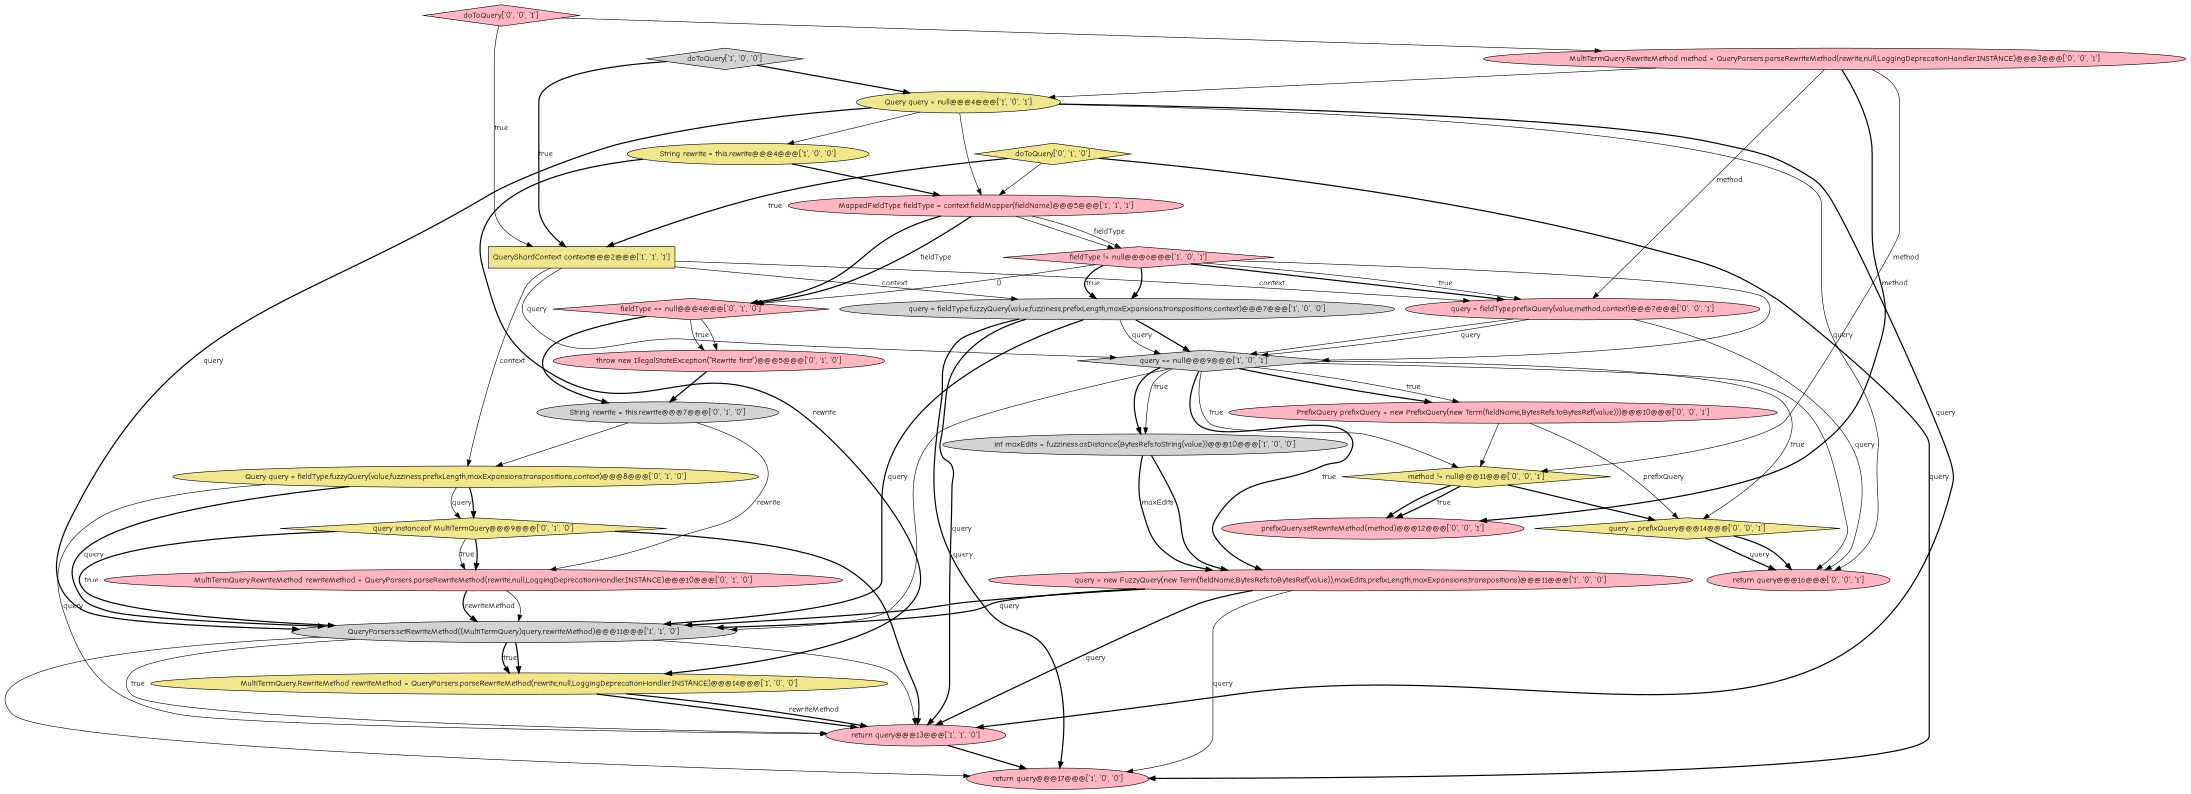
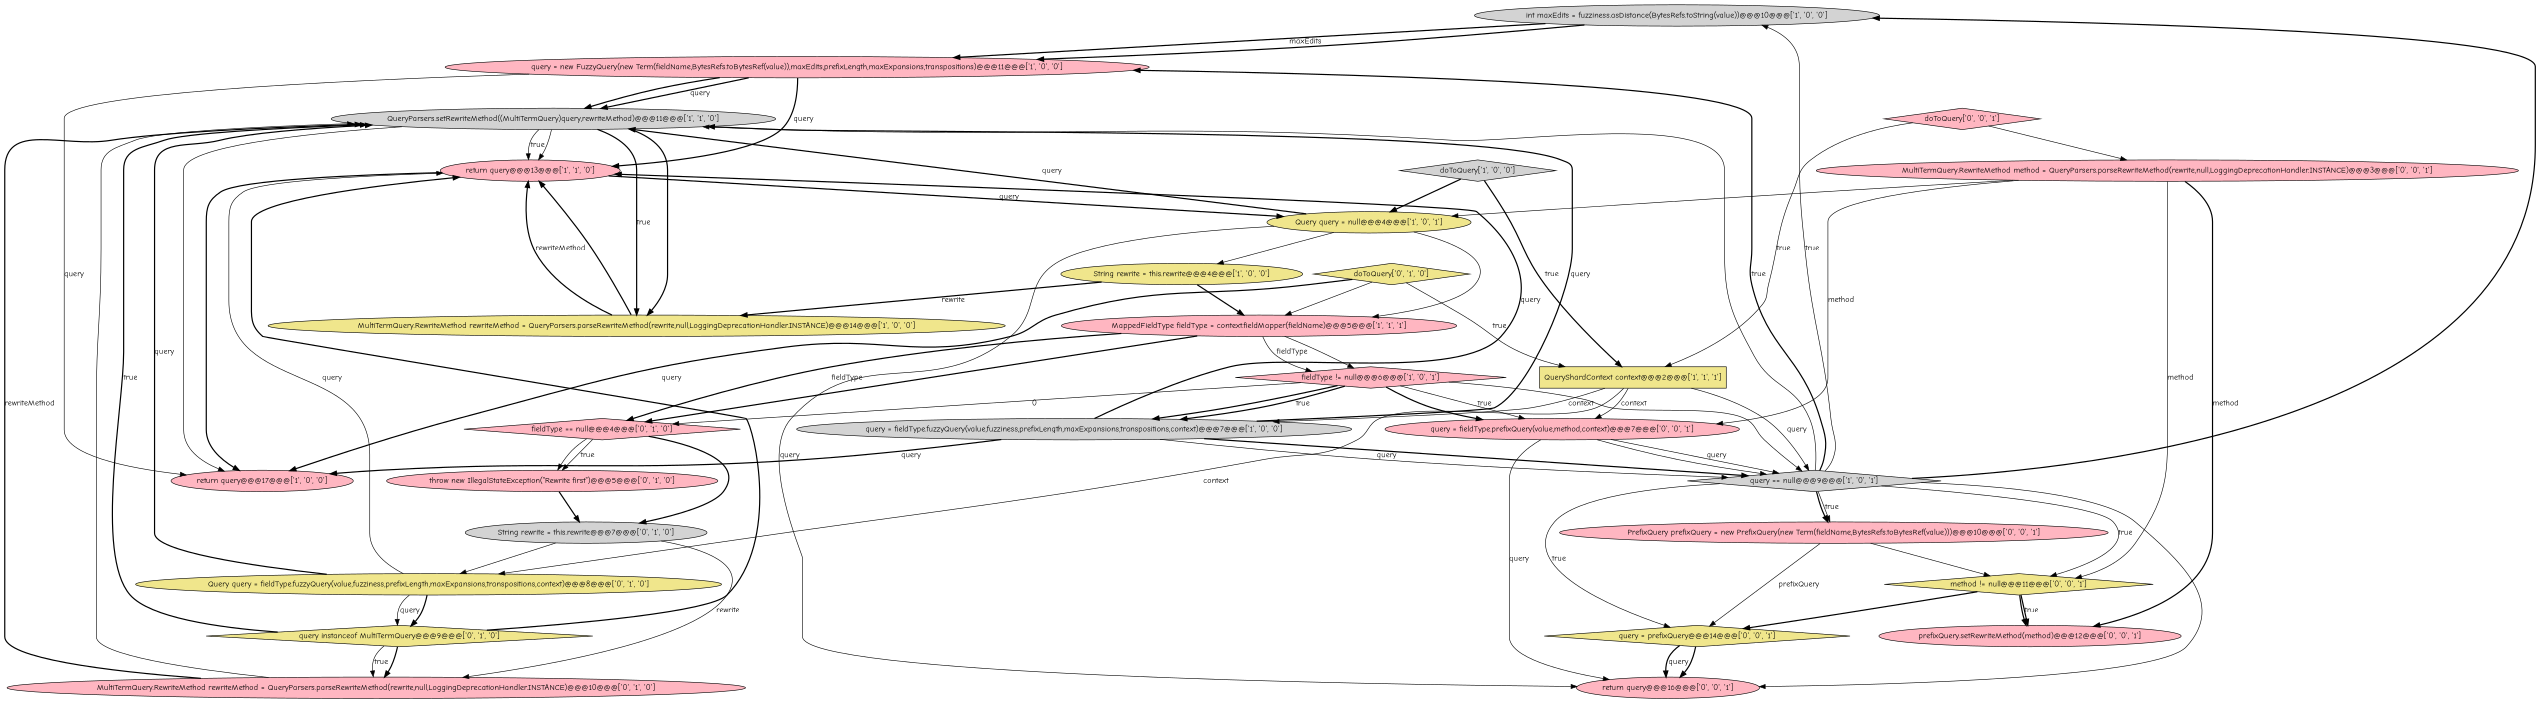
edge "doToQuery['0', '1', '0']" -> "QueryShardContext context@@@2@@@['1', '1', '1']": style bold -> solid
edge "Query query = null@@@4@@@['1', '0', '1']" -> "return query@@@13@@@['1', '1', '0']": reversed
